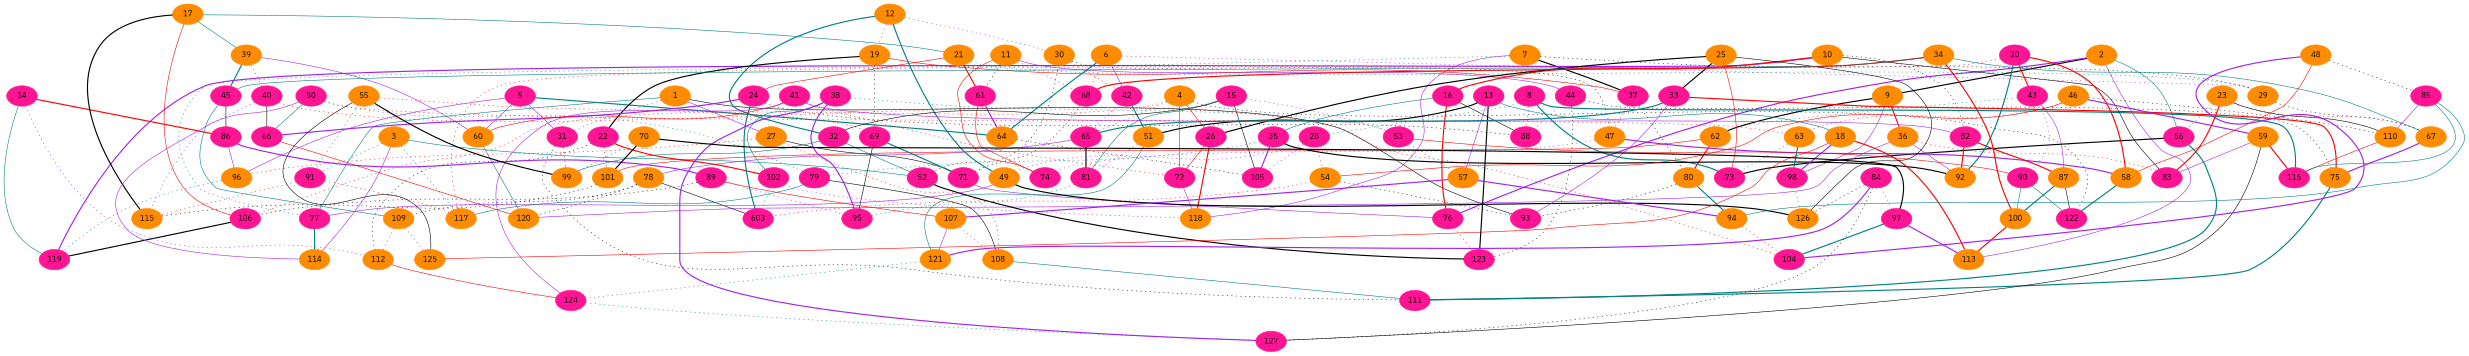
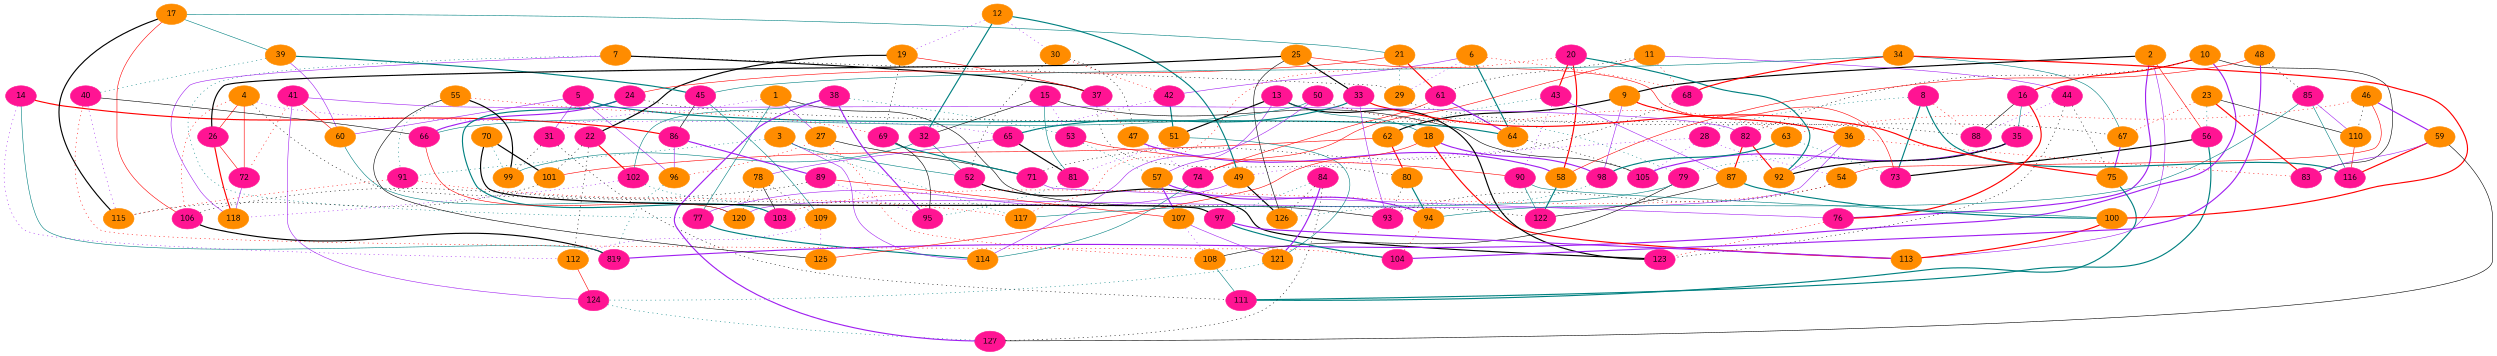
edge "2" -- "56": color teal -> red
node "603": label "603" -> "103"
edge "74" -- "114": added
node "119": label "119" -> "819"
